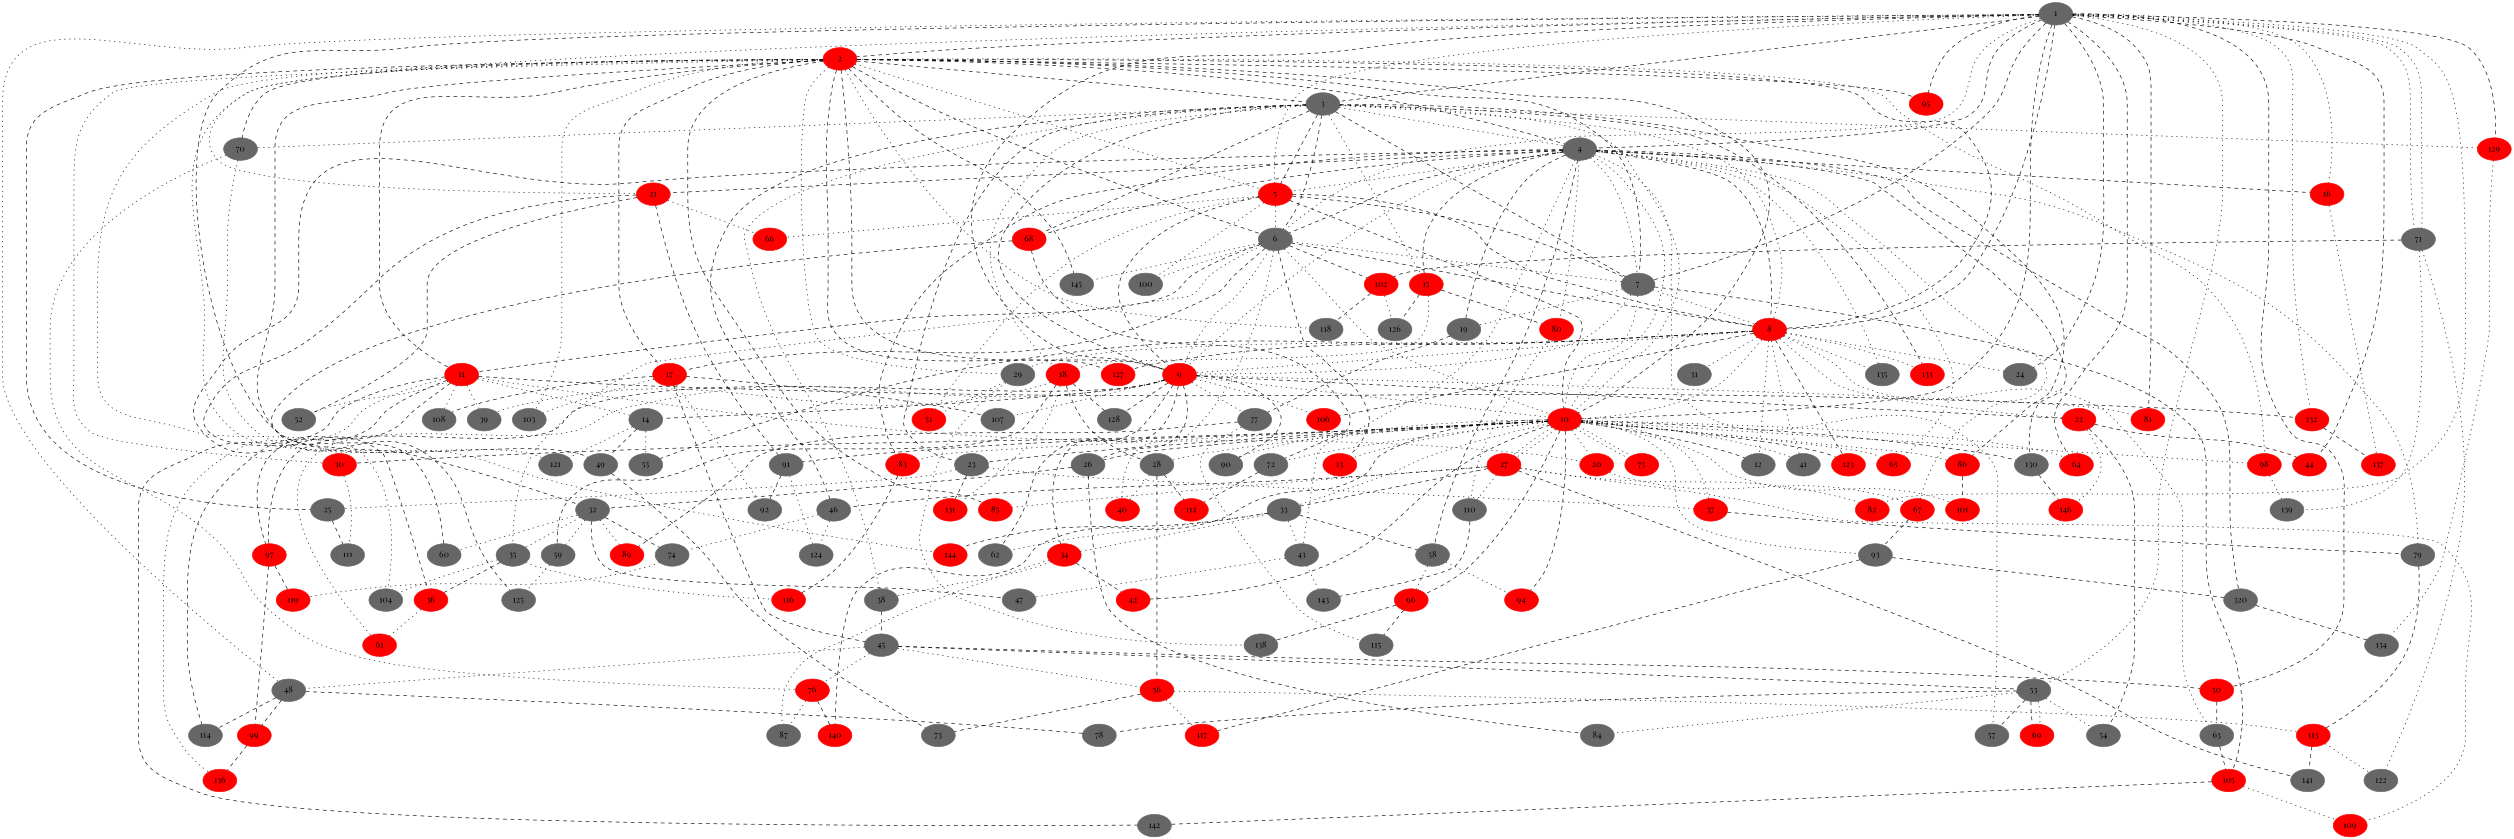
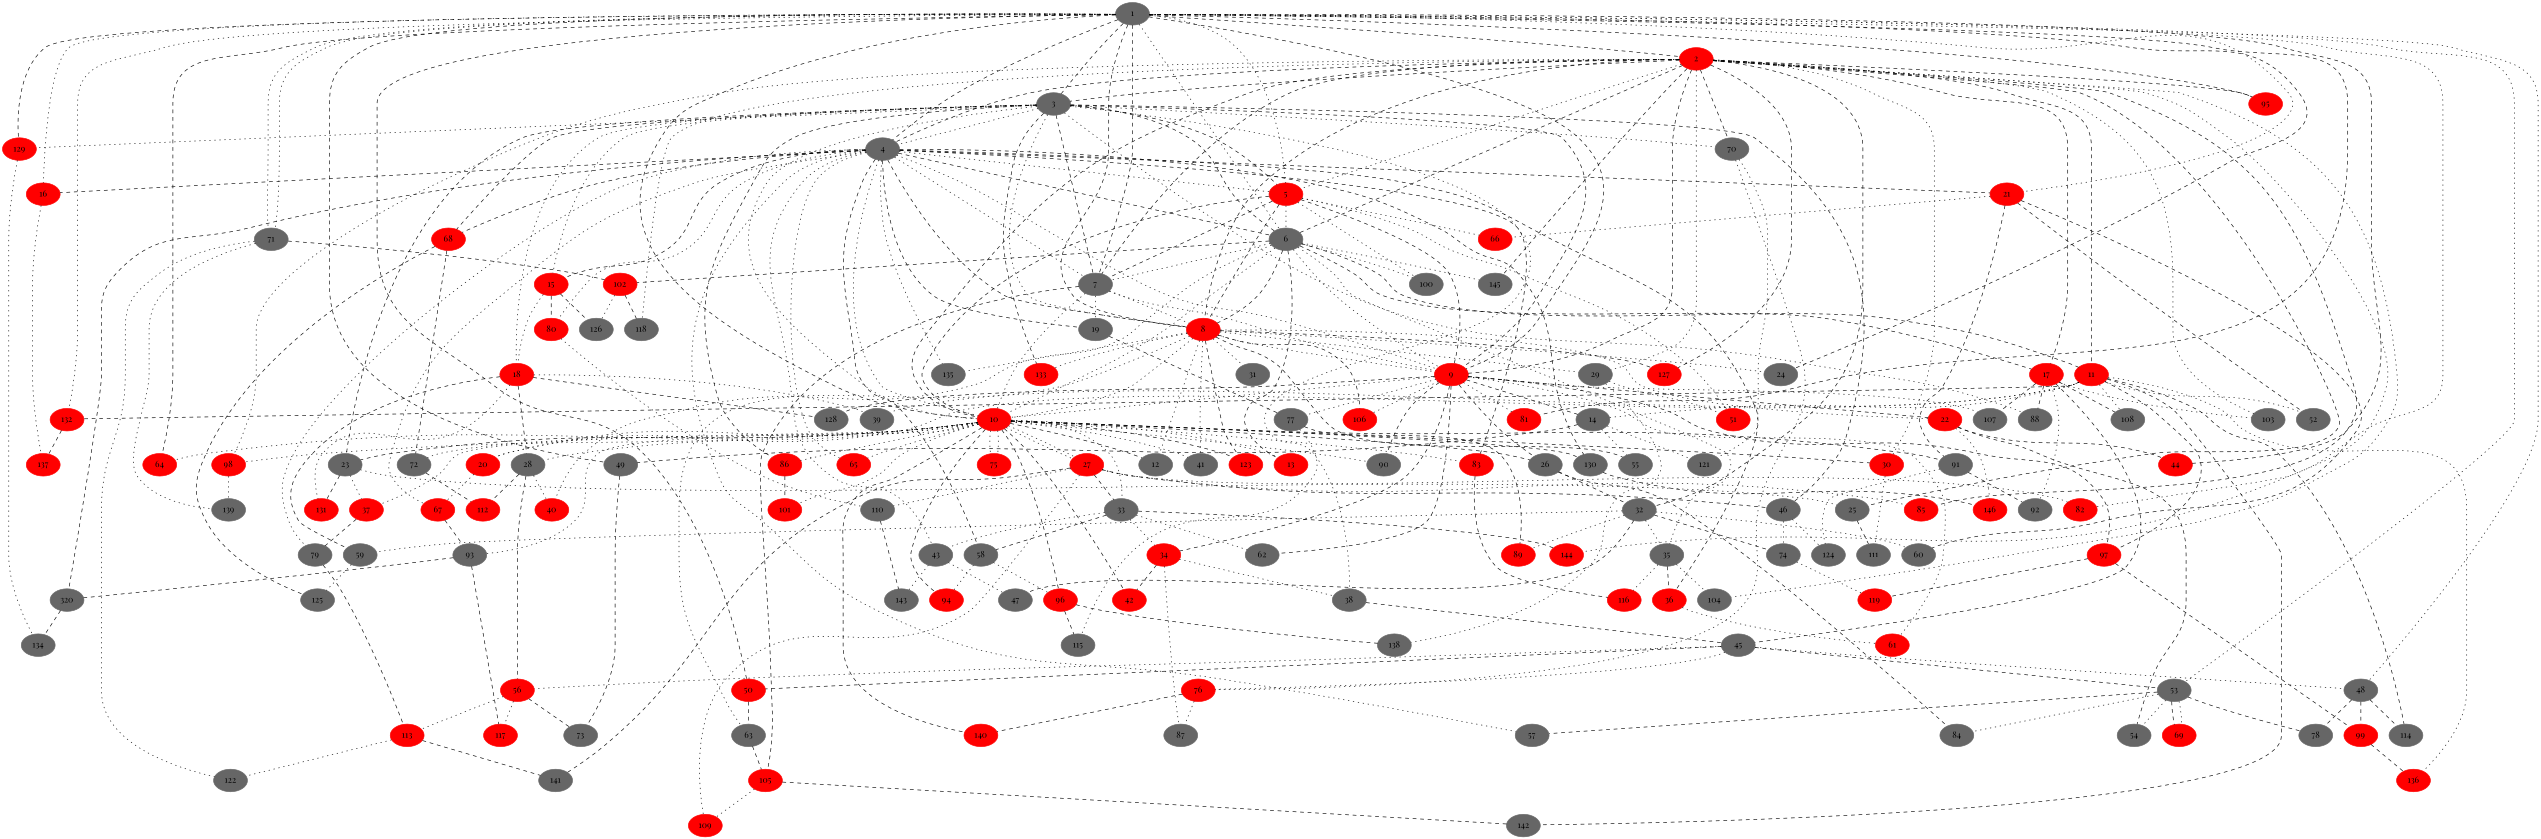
node "88": added
